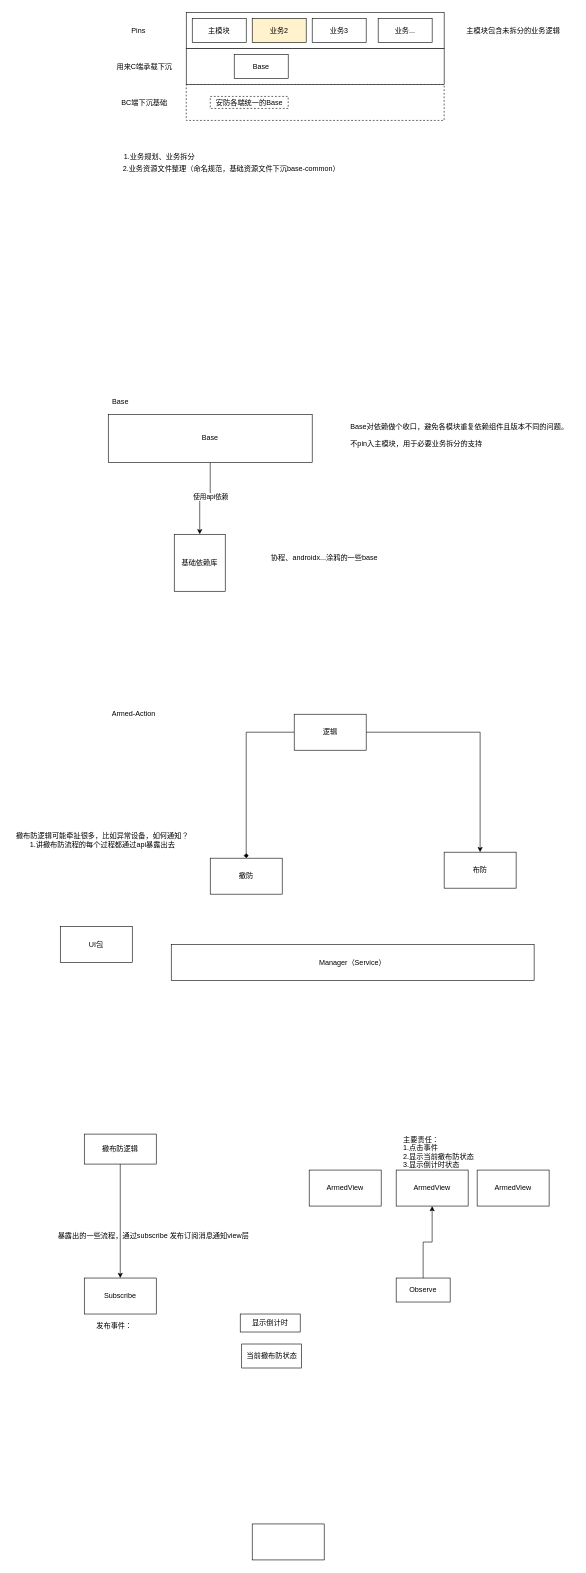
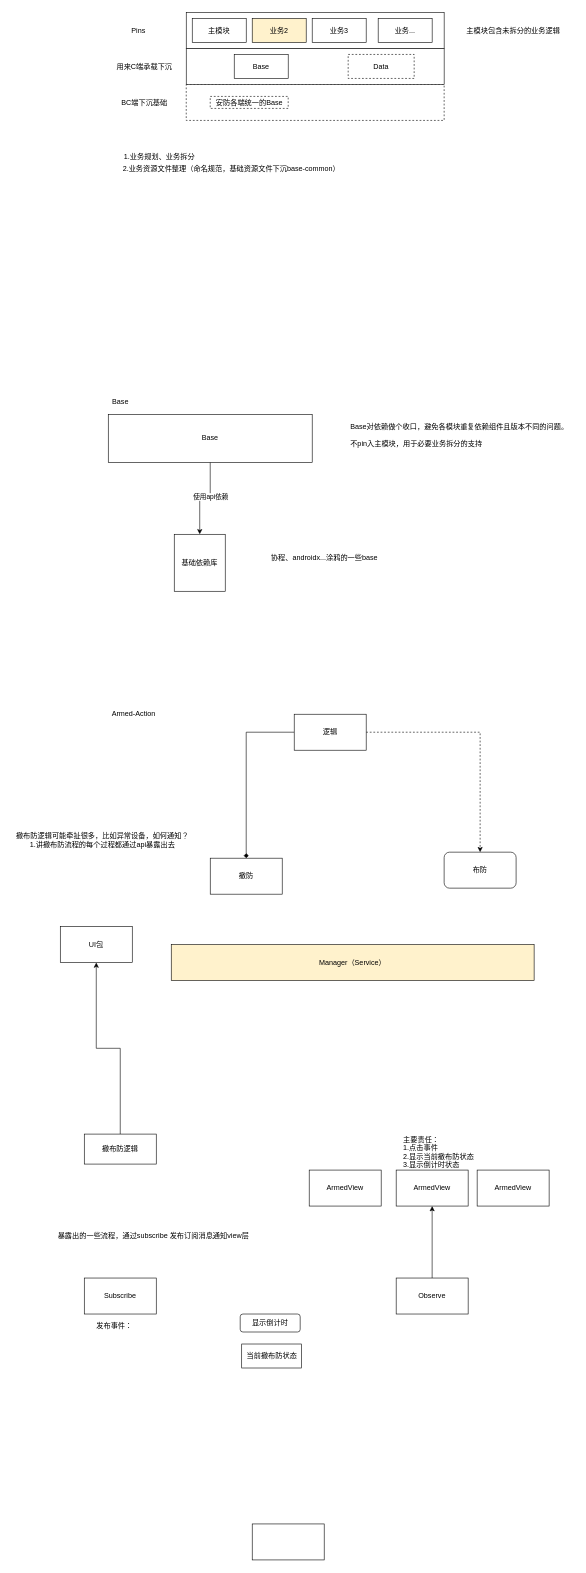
node "Data": added
edge "逻辑" -> "布防": style solid -> dashed
node "布防": shape rectangle -> rounded rectangle
node "Manager（Service）": fillcolor #ffffff -> #fff2cc
edge "撤布防逻辑" -> "Subscribe": now "撤布防逻辑" -> "UI包"
node "Observe": size 54x24 -> 72x36
node "显示倒计时": shape rectangle -> rounded rectangle
